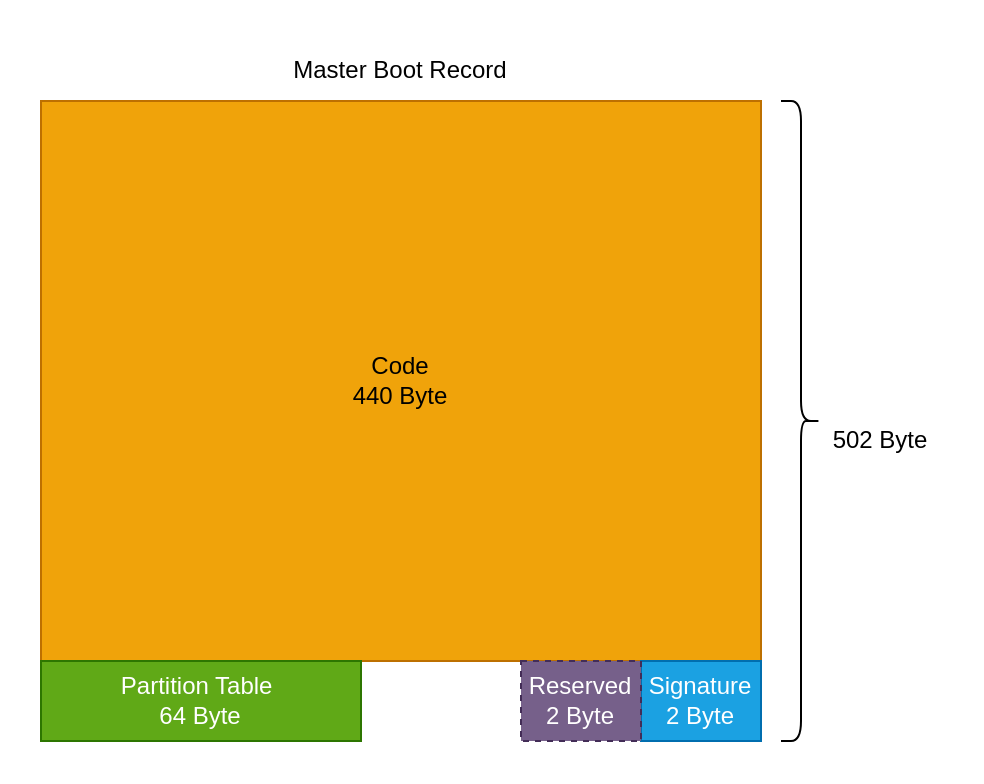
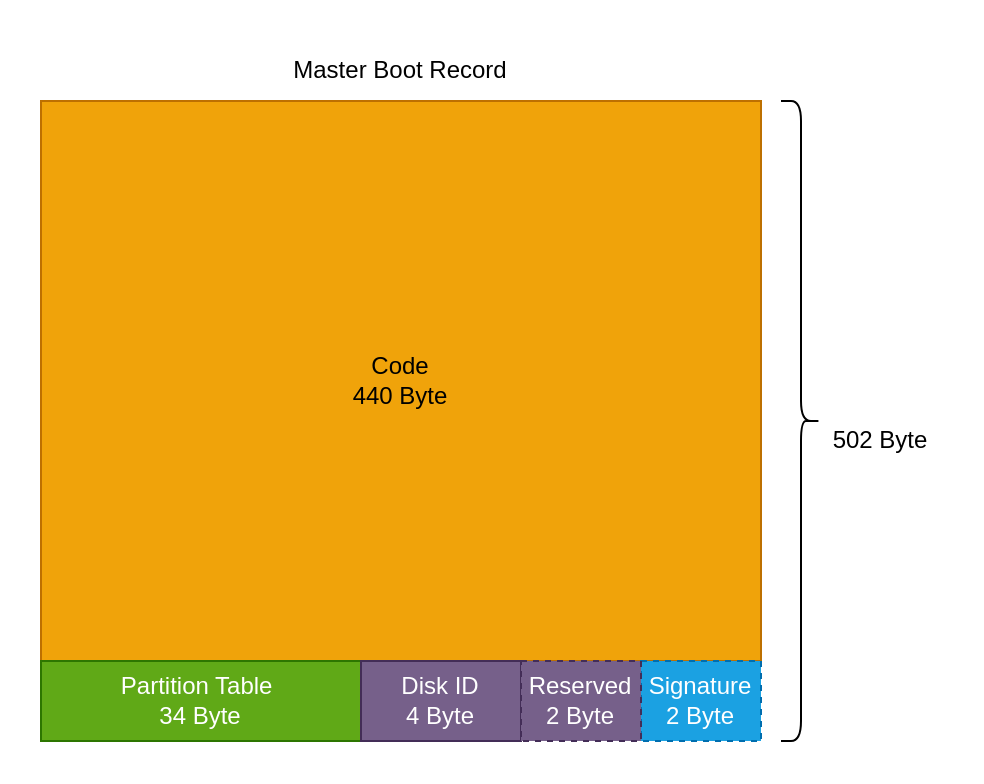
node "Partition Table 64 Byte": label "Partition Table 64 Byte" -> "Partition Table 34 Byte"
node "Disk ID 4 Byte": added
node "Signature 2 Byte": style solid -> dashed
